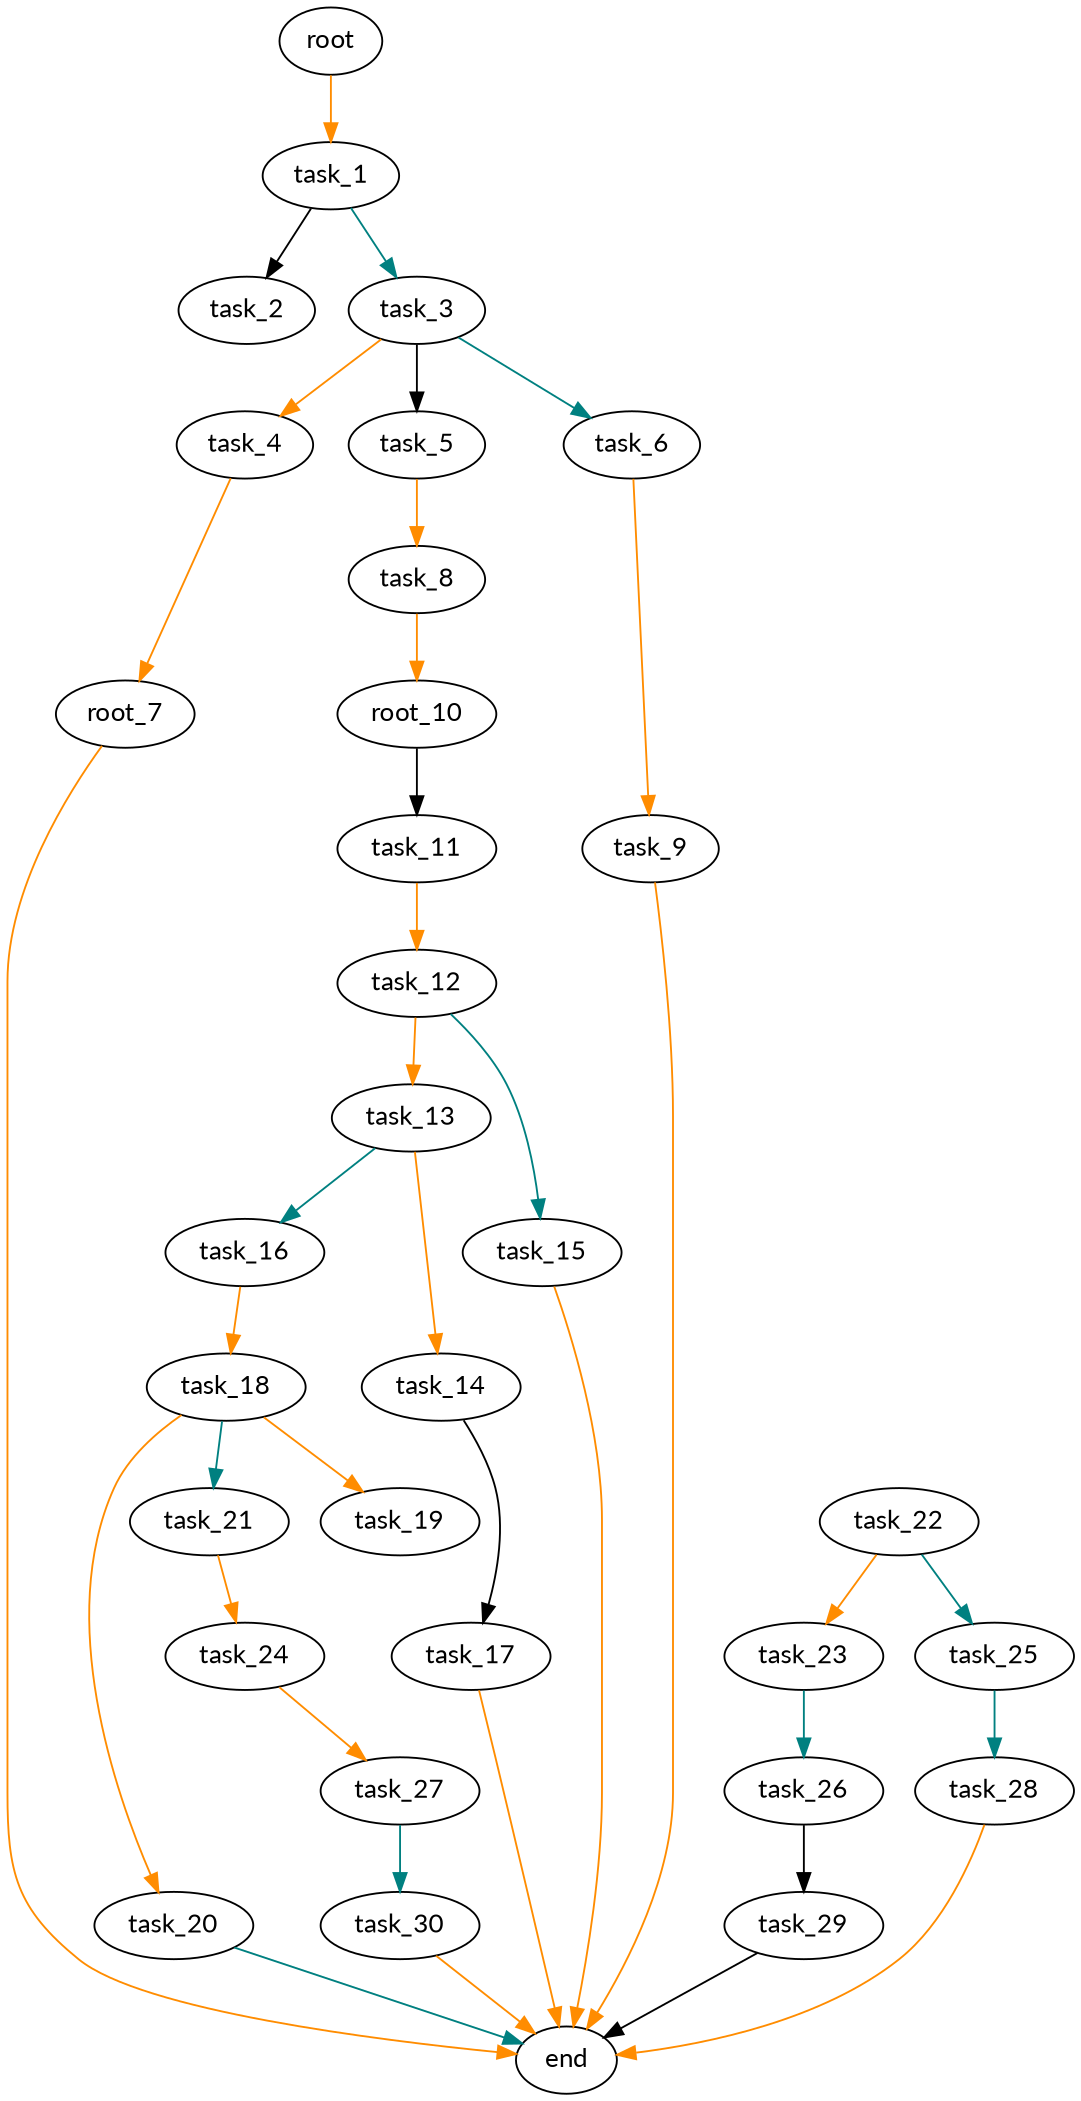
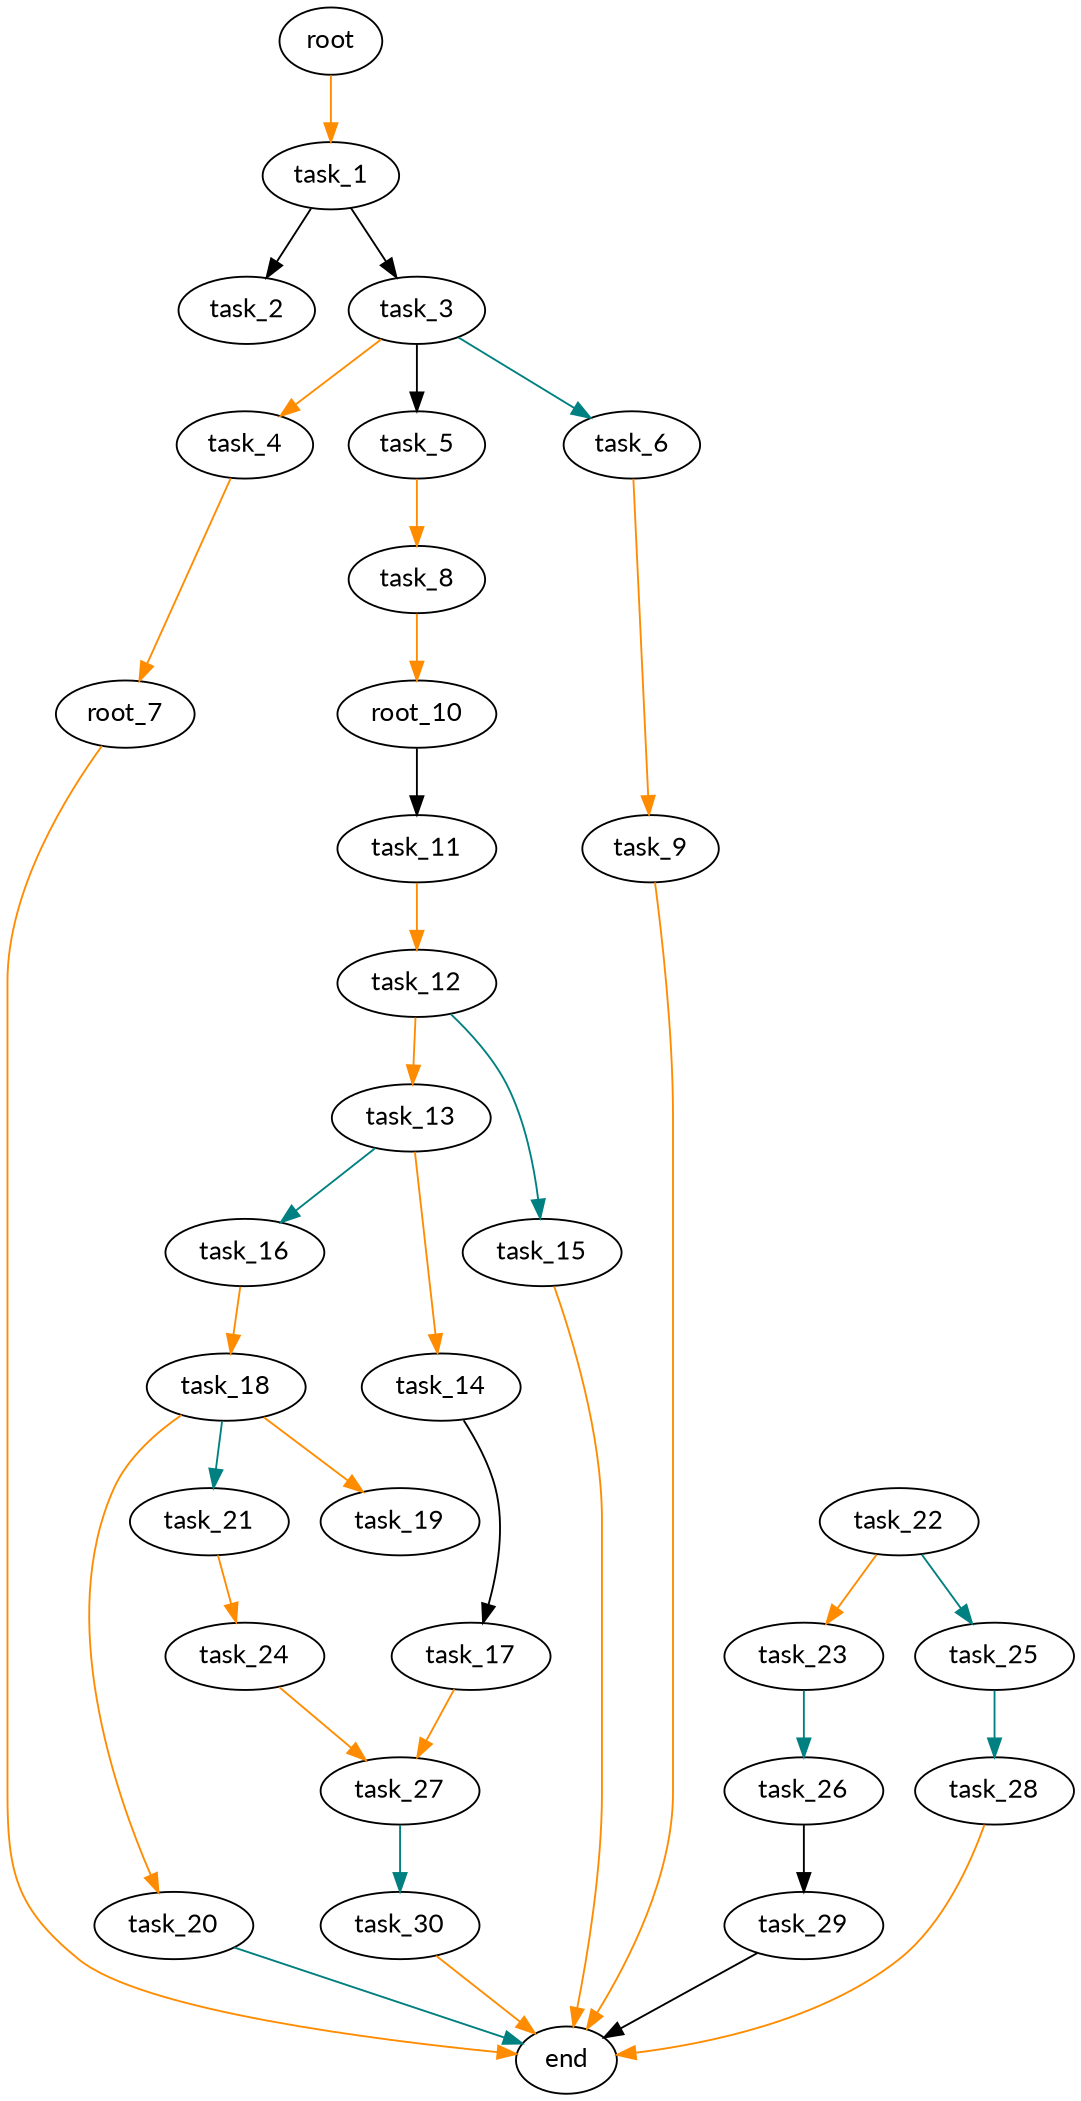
edge "task_1" -> "task_3": color teal -> black
edge "task_17" -> "end": now "task_17" -> "task_27"
